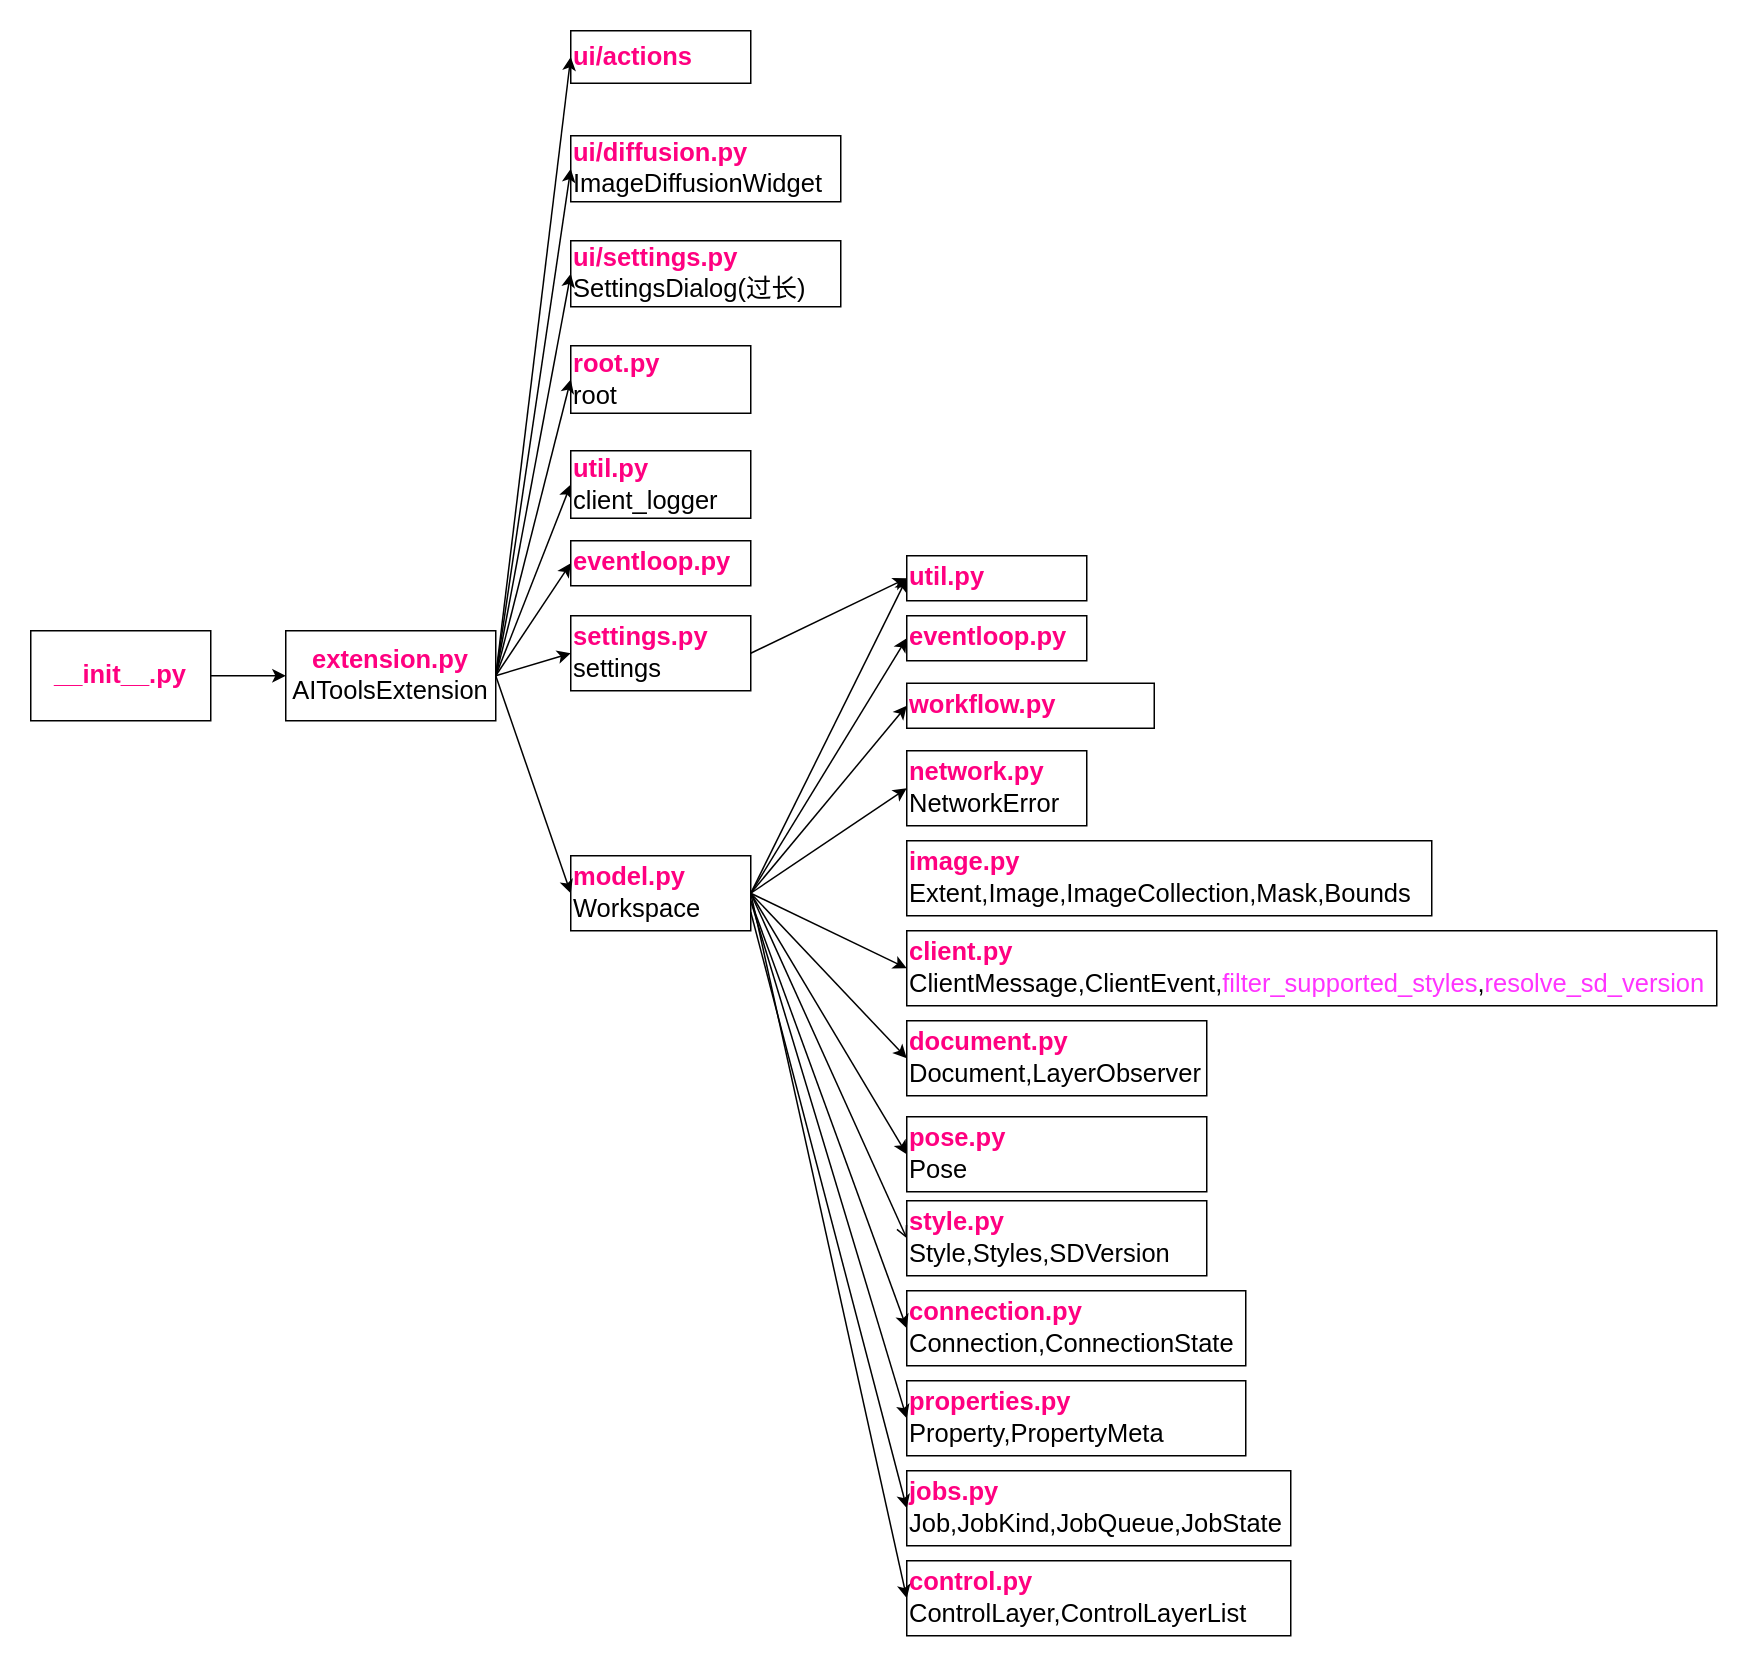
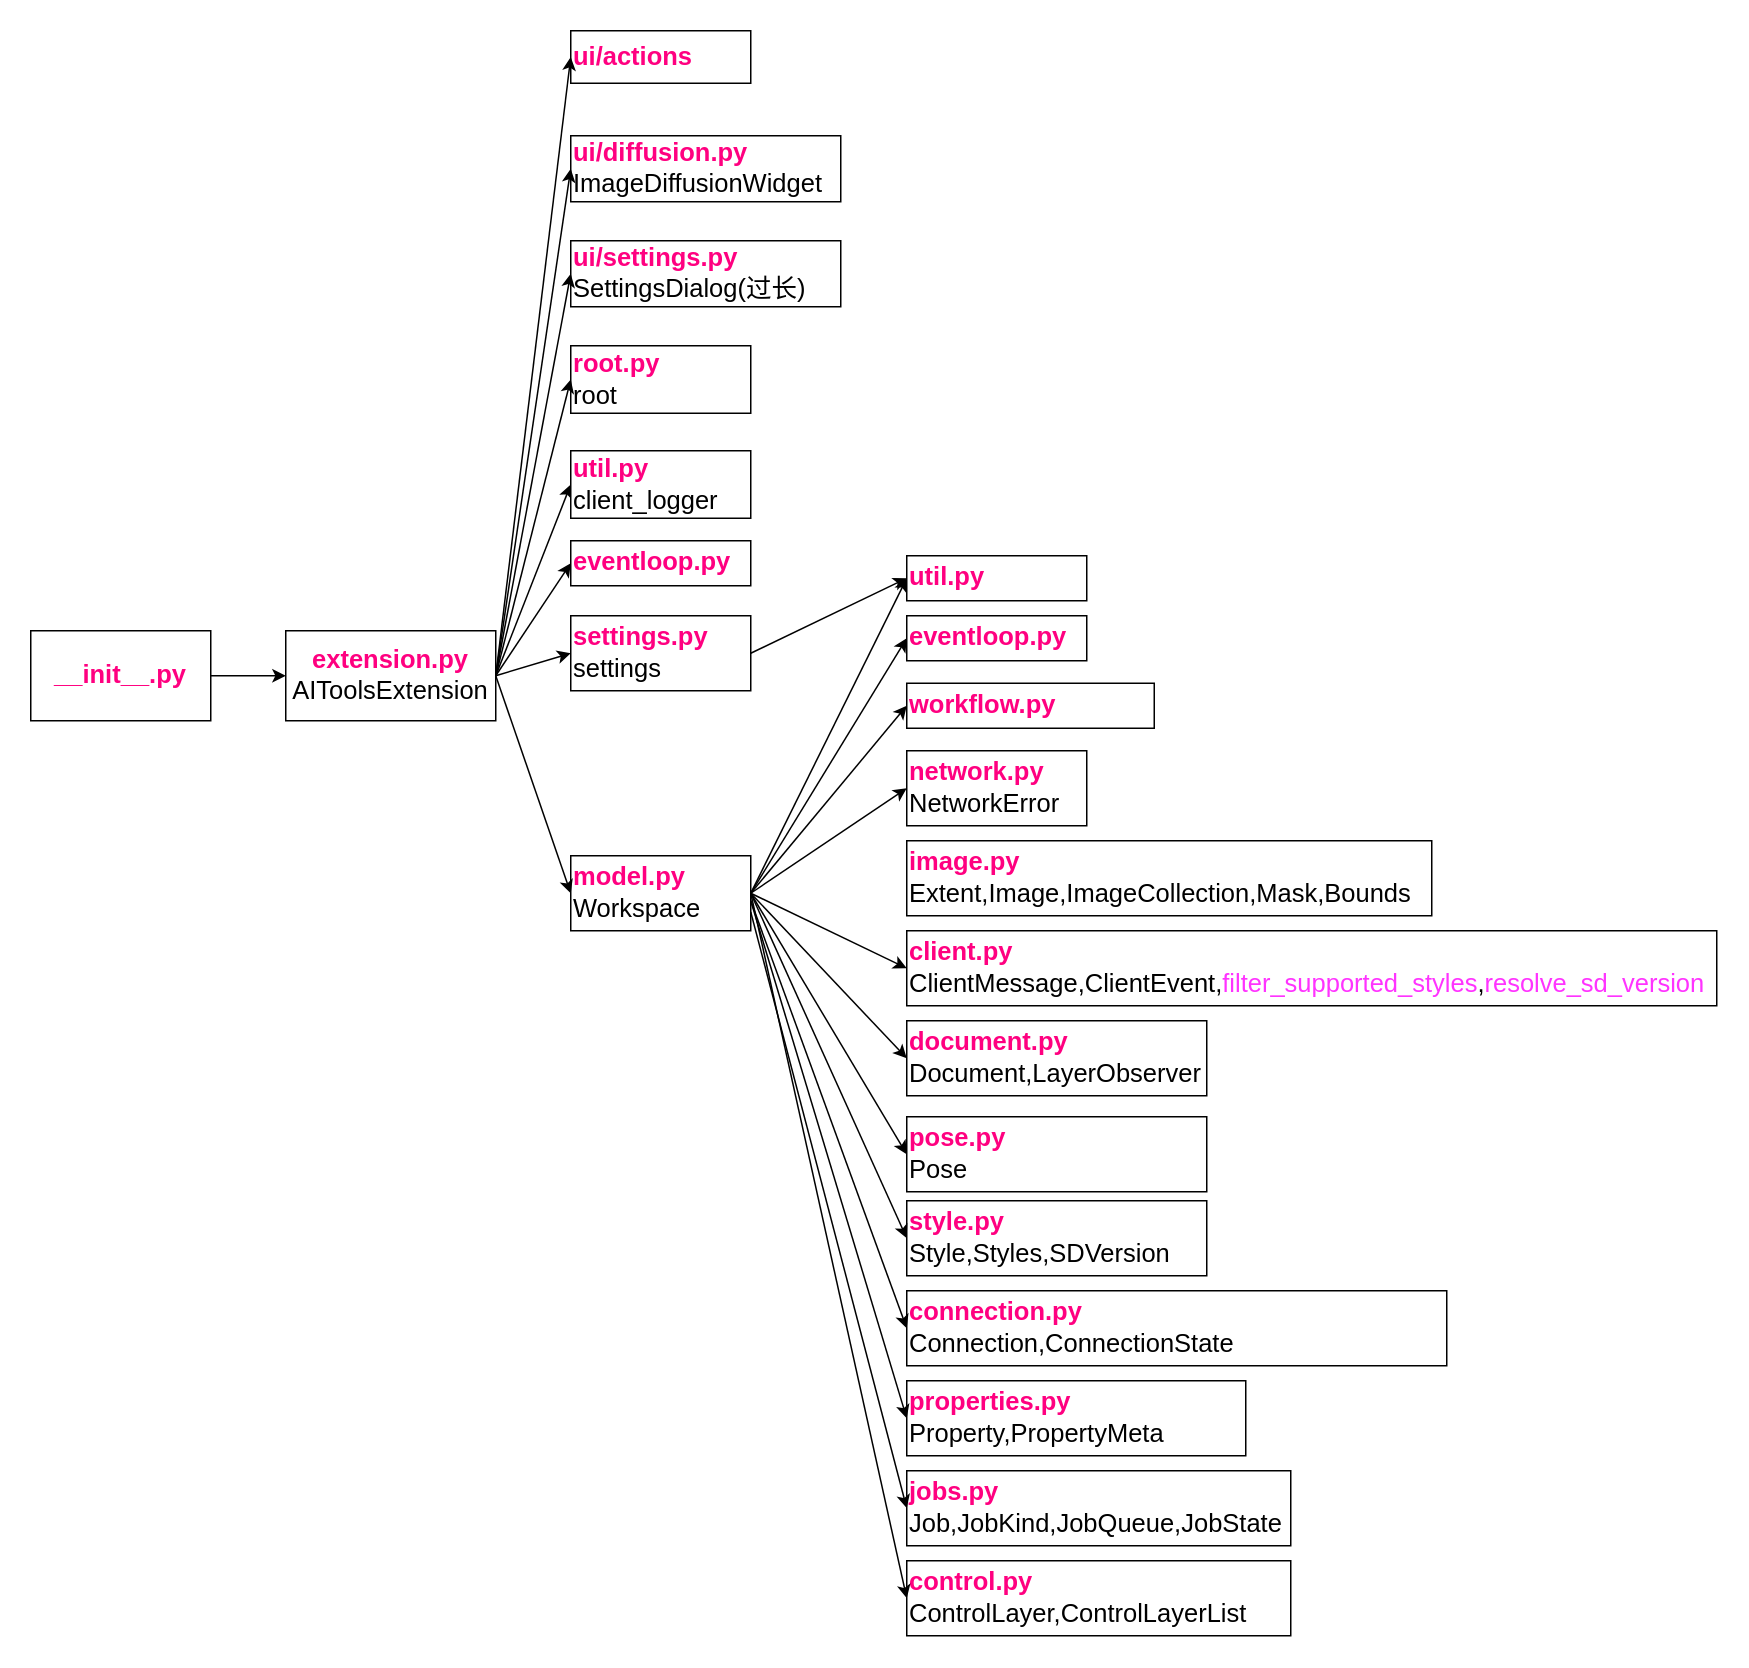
edge "model.py Workspace" -> "style.py Style,Styles,SDVersion": arrowhead open -> classic
node "connection.py Connection,ConnectionState": size 339x75 -> 540x75
